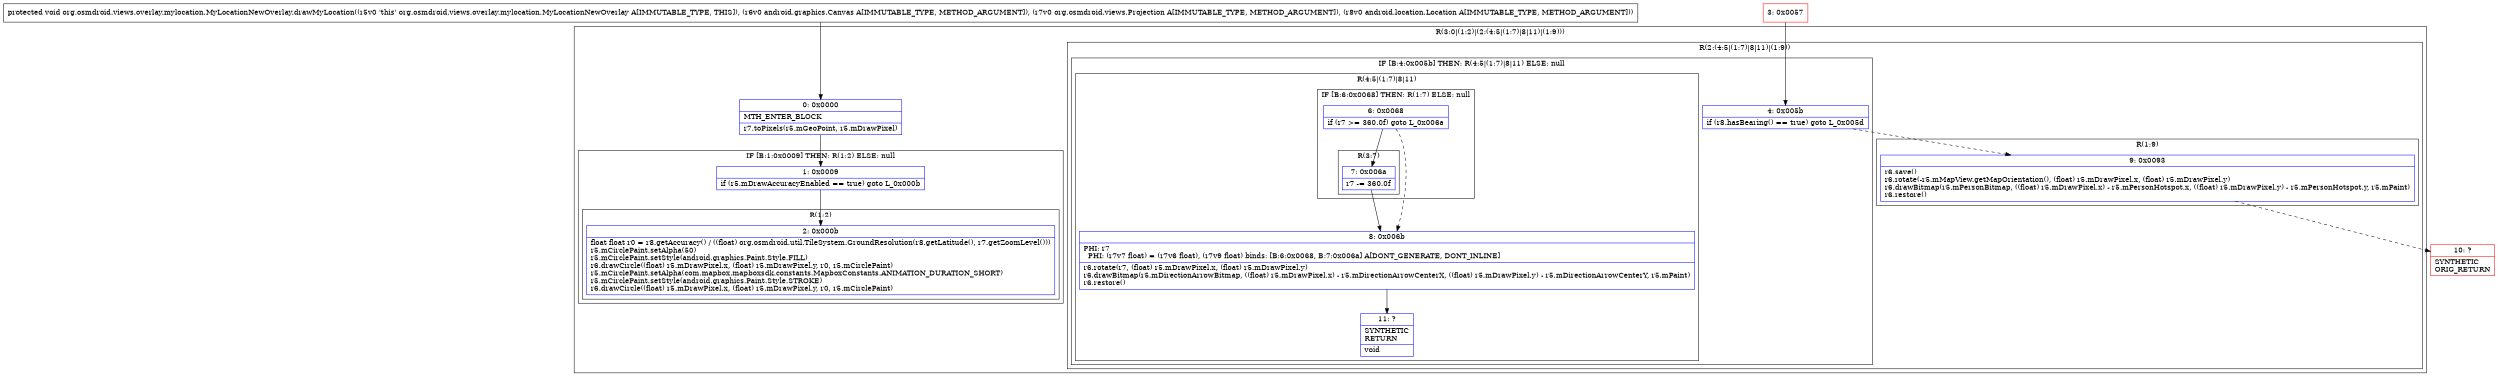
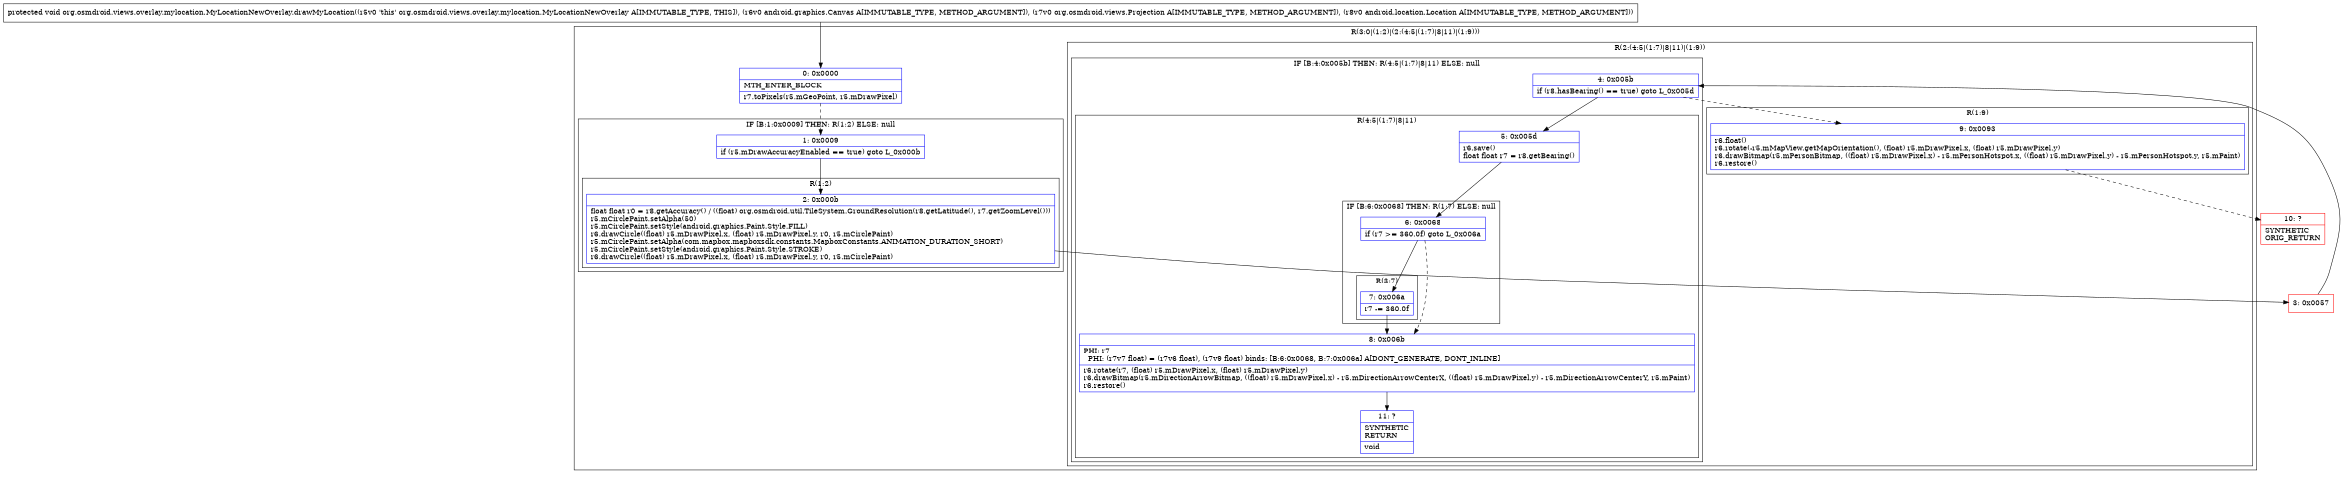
edge "0: 0x0000" -> "1: 0x0009": style solid -> dashed
node "5: 0x005d": added
node "9: 0x0093": text "r6.save()" -> "r6.float()"
edge "2: 0x000b" -> "3: 0x0057": added
